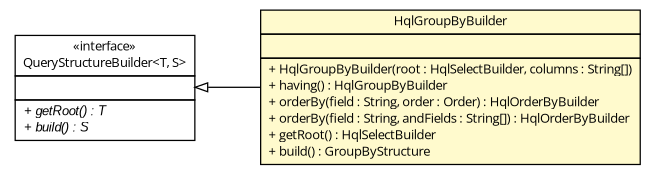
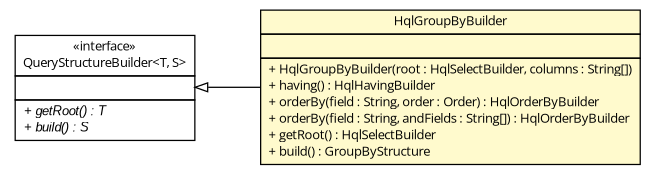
node "HqlGroupByBuilder": text "+ having() : HqlGroupByBuilder" -> "+ having() : HqlHavingBuilder"
